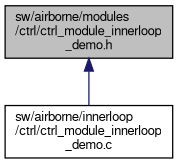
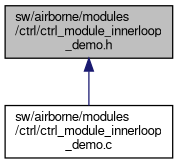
node "sw/airborne/innerloop /ctrl/ctrl_module_innerloop _demo.c": label "sw/airborne/innerloop /ctrl/ctrl_module_innerloop _demo.c" -> "sw/airborne/modules /ctrl/ctrl_module_innerloop _demo.c"
